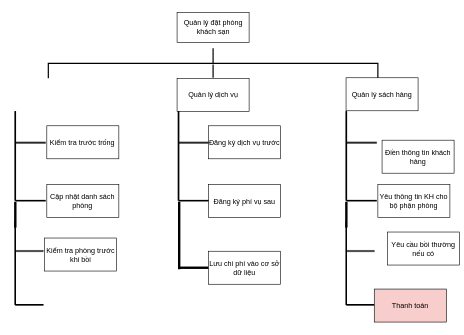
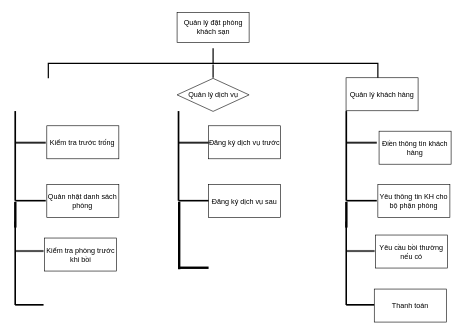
node "Quản lý dịch vụ": shape rectangle -> diamond
node "Quản lý sách hàng": label "Quản lý sách hàng" -> "Quản lý khách hàng"
node "Điền thông tin khách hàng": moved (418, 157) -> (415, 148)
node "Cập nhật danh sách phòng": label "Cập nhật danh sách phòng" -> "Quản nhật danh sách phòng"
node "Đăng ký phí vụ sau": label "Đăng ký phí vụ sau" -> "Đăng ký dịch vụ sau"
node "Yêu cầu bồi thường nếu có": moved (423, 248) -> (411, 251)
node "Lưu chi phí vào cơ sở dữ liệu": removed
node "Thanh toán": fillcolor #f8cecc -> #ffffff
